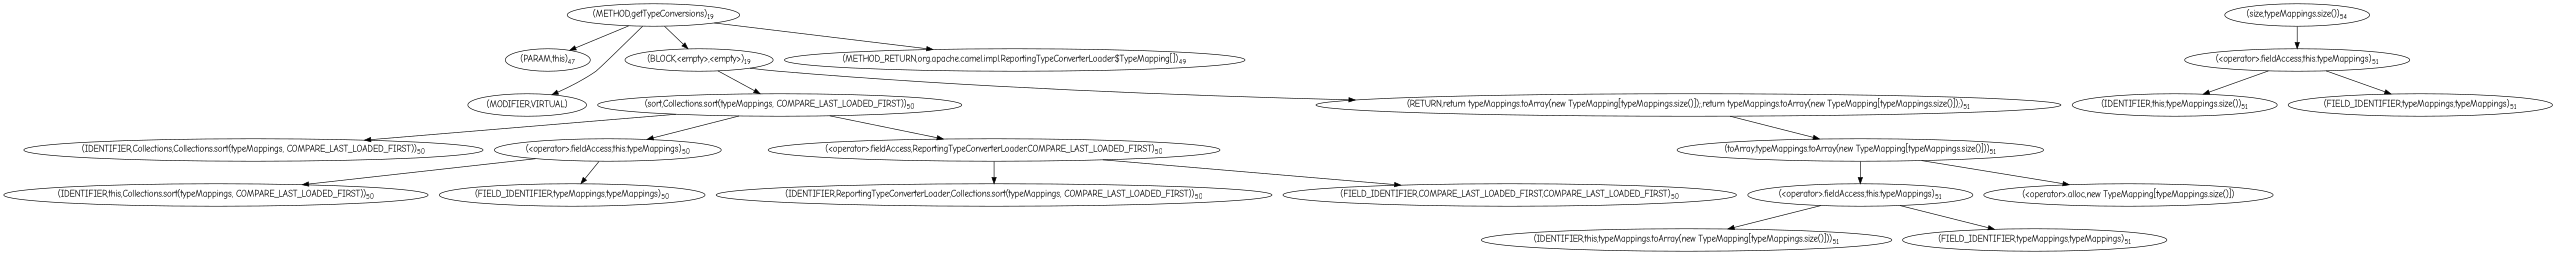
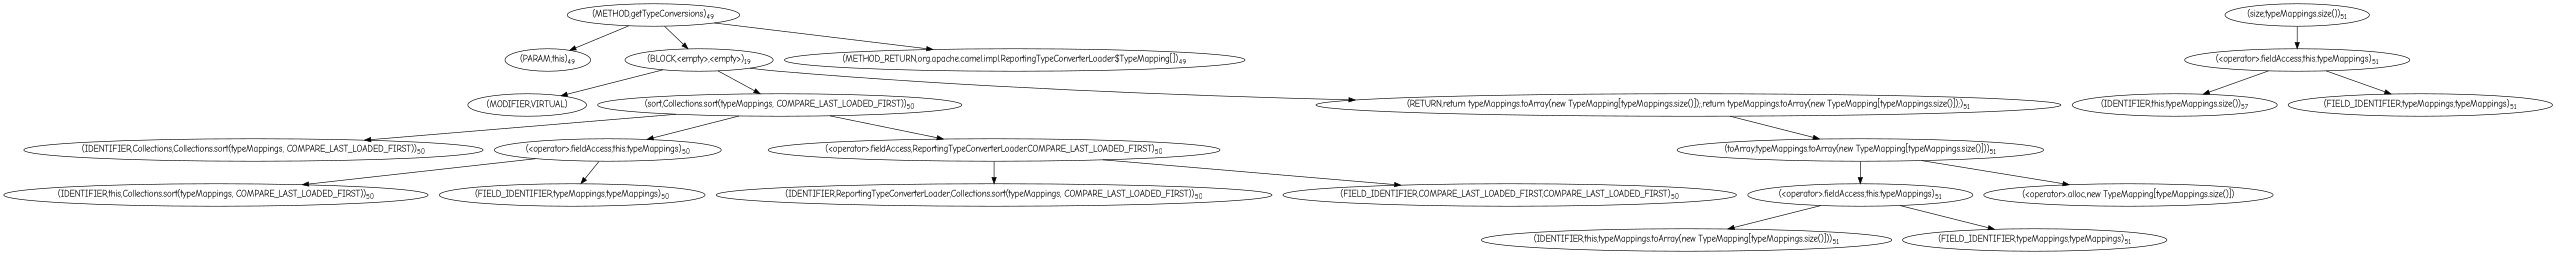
node "(METHOD,getTypeConversions)": text "19" -> "49"
node "(size,typeMappings.size())": text "54" -> "51"
node "(PARAM,this)": text "47" -> "49"
edge "(METHOD,getTypeConversions)" -> "(MODIFIER,VIRTUAL)": now "(BLOCK,<empty>,<empty>)" -> "(MODIFIER,VIRTUAL)"
node "(IDENTIFIER,this,typeMappings.size())": text "51" -> "57"
